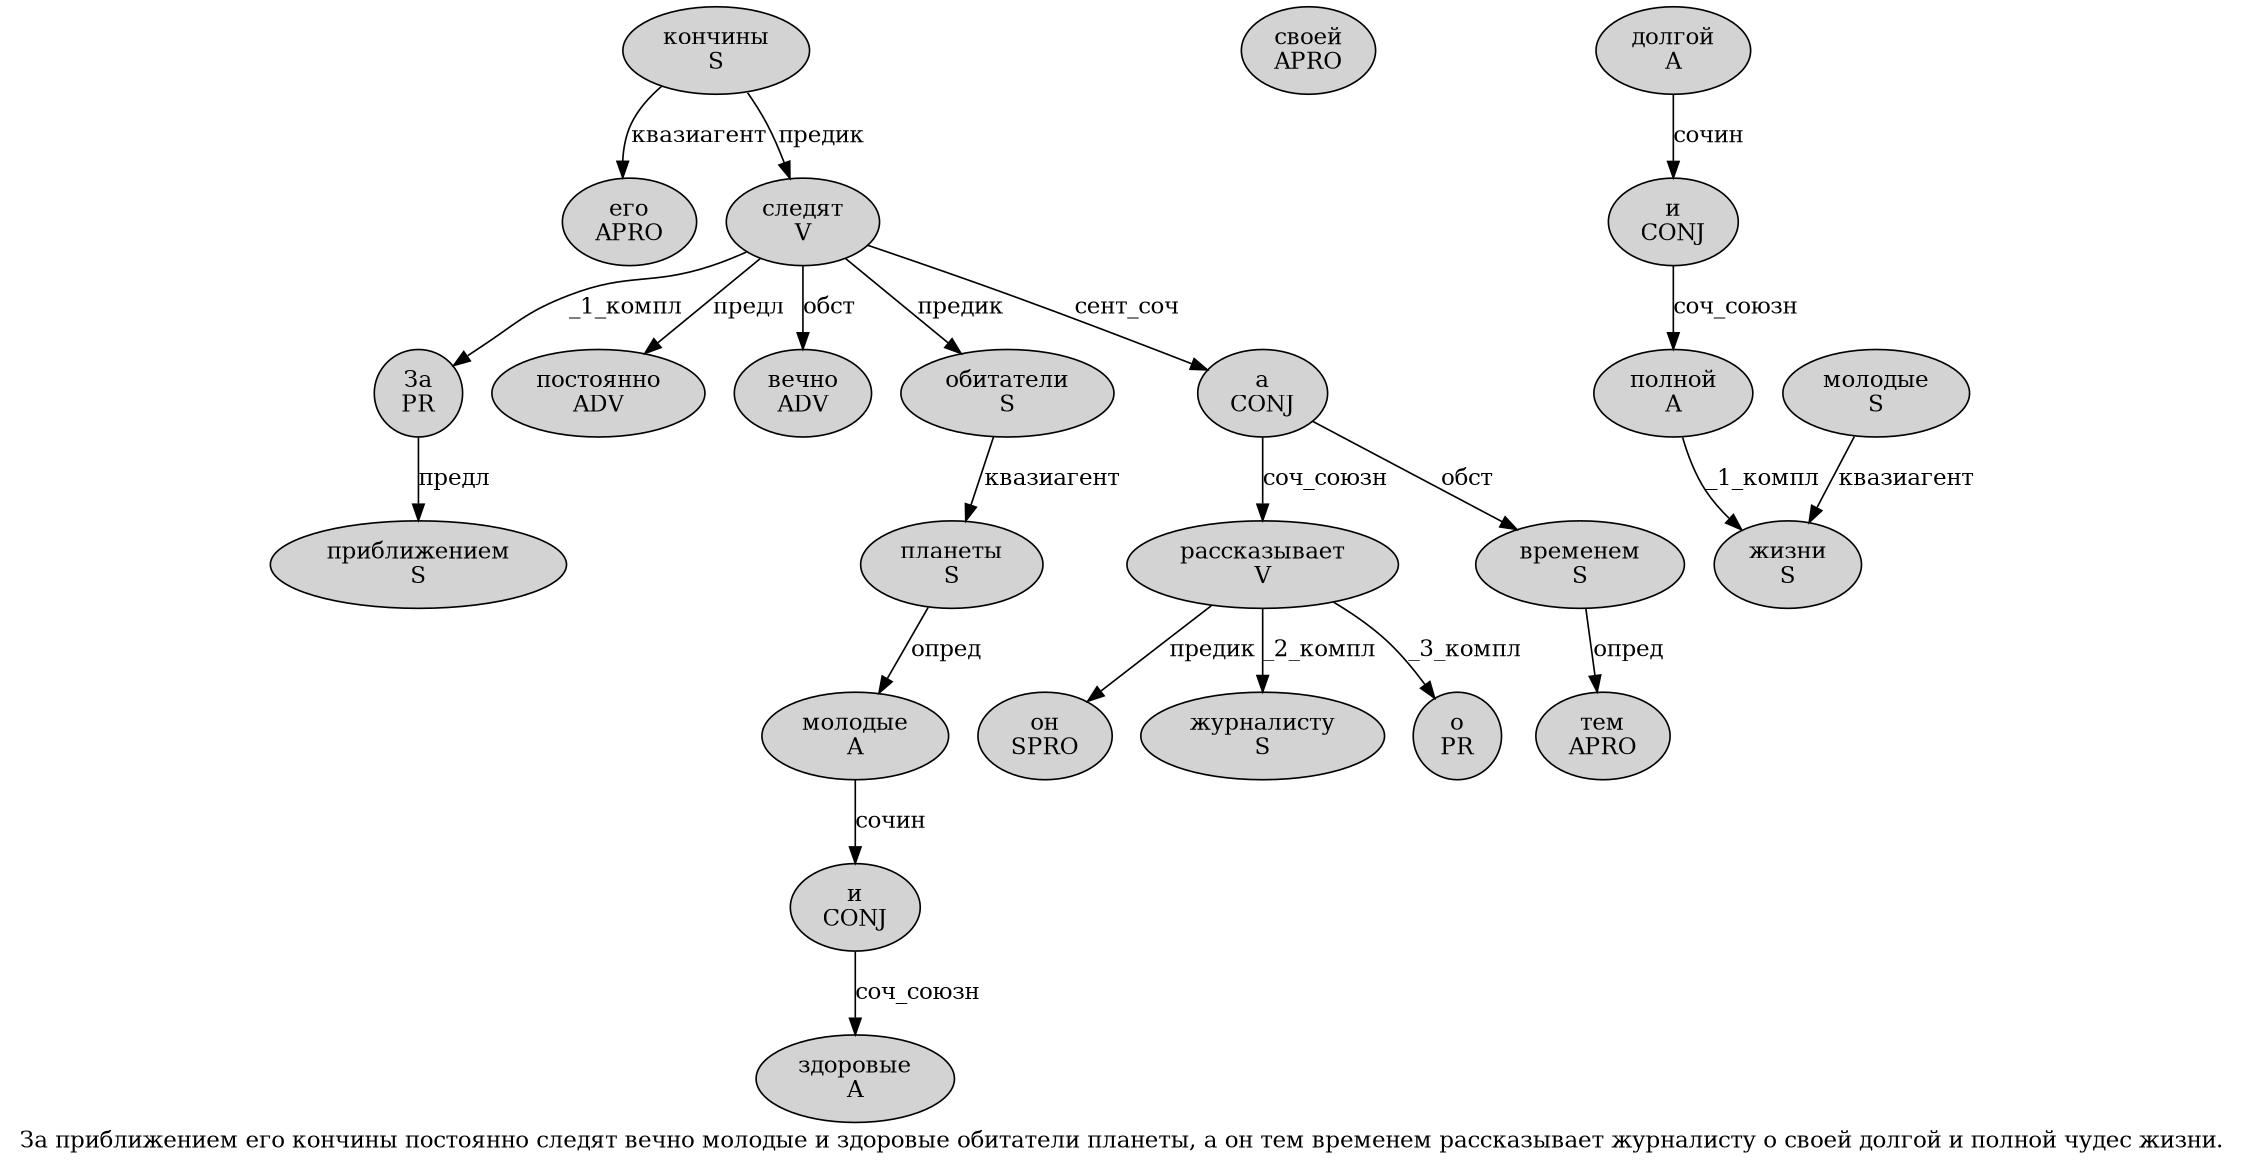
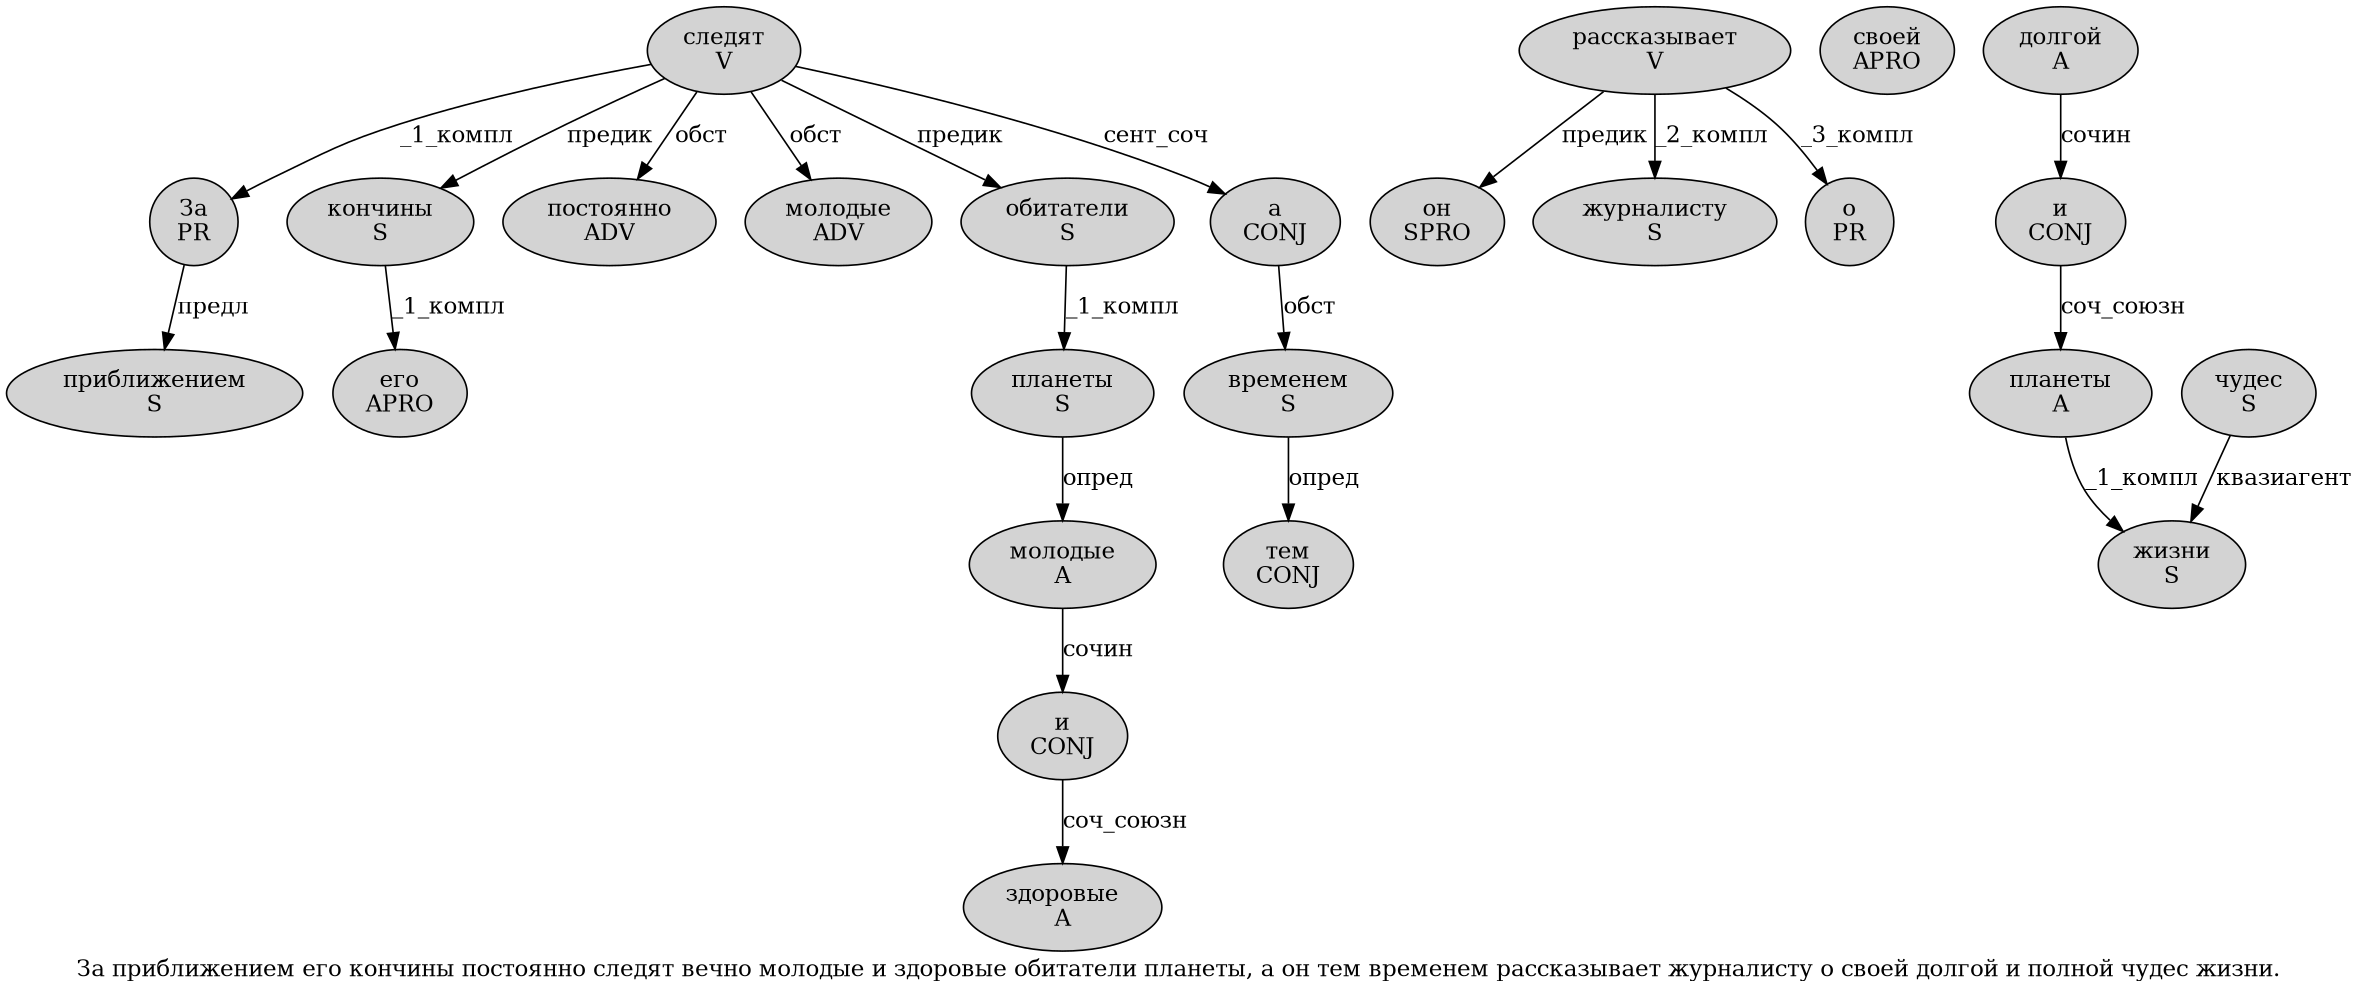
edge "кончины S" -> "следят V": reversed
edge "кончины S" -> "его APRO": label "квазиагент" -> "_1_компл"
edge "следят V" -> "постоянно ADV": label "предл" -> "обст"
node "вечно ADV": label "вечно ADV" -> "молодые ADV"
node "полной A": label "полной A" -> "планеты A"
node "молодые S": label "молодые S" -> "чудес S"
edge "а CONJ" -> "рассказывает V": removed, label "соч_союзн"
edge "обитатели S" -> "планеты S": label "квазиагент" -> "_1_компл"
node "тем APRO": label "тем APRO" -> "тем CONJ"
